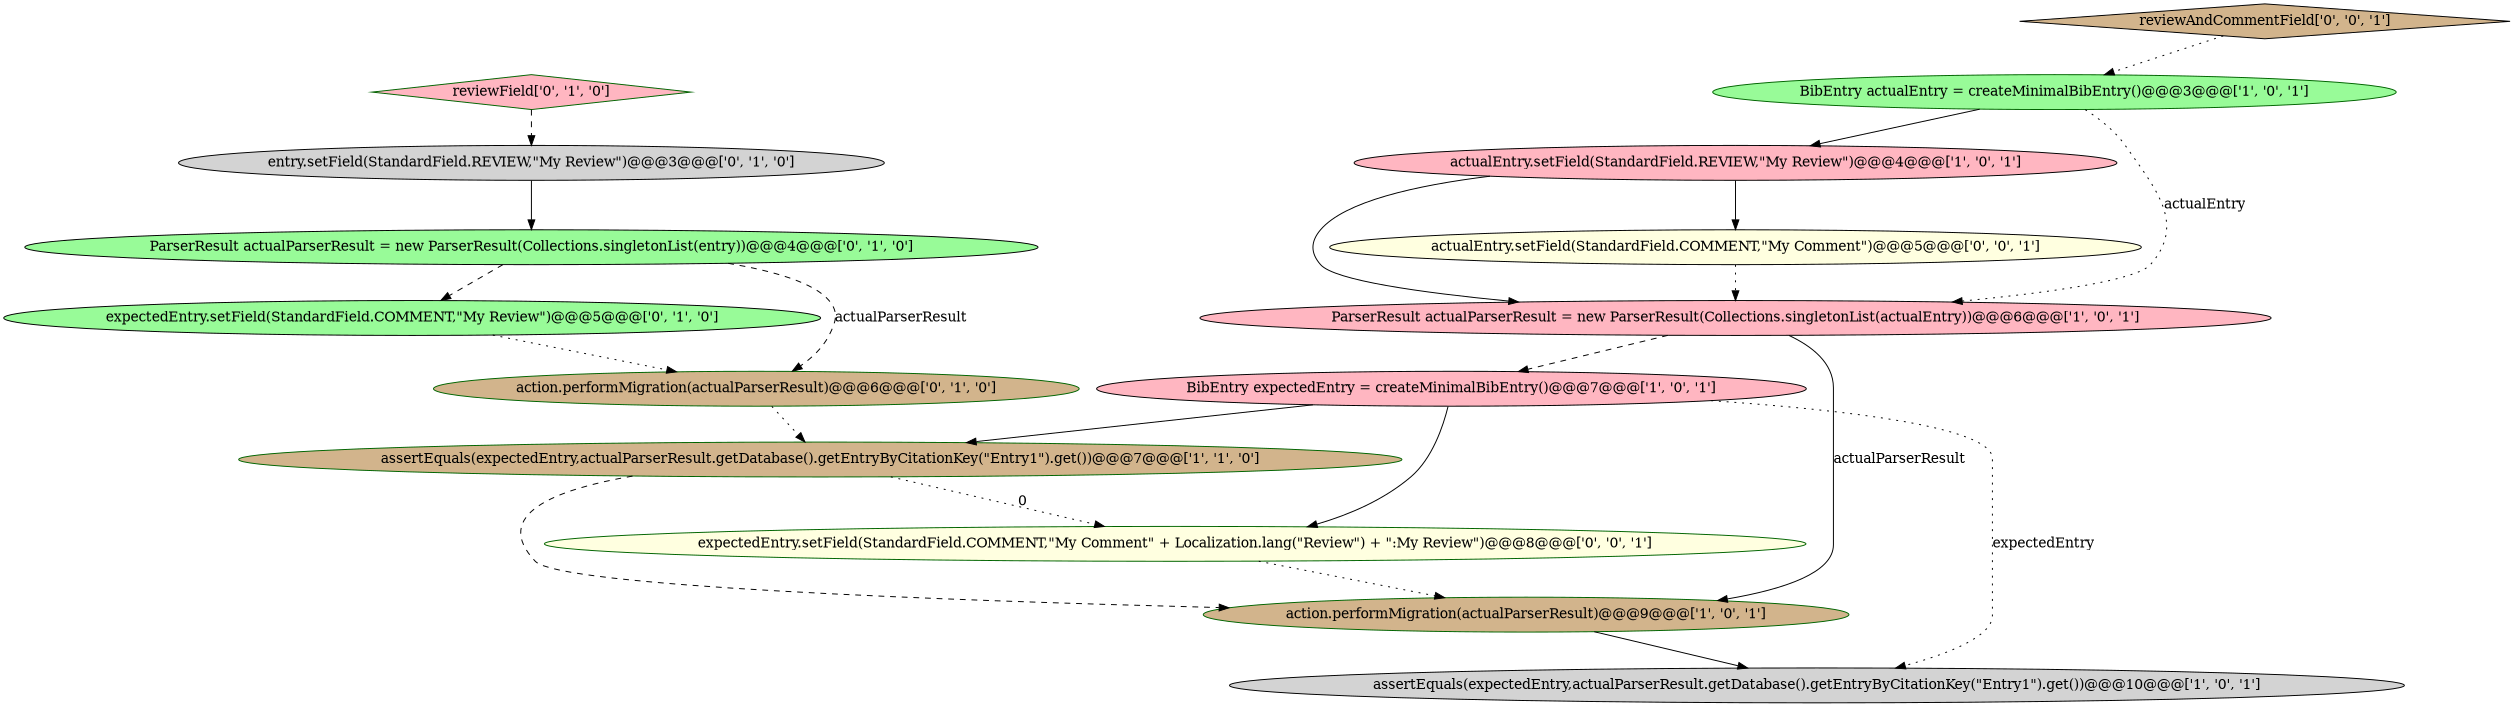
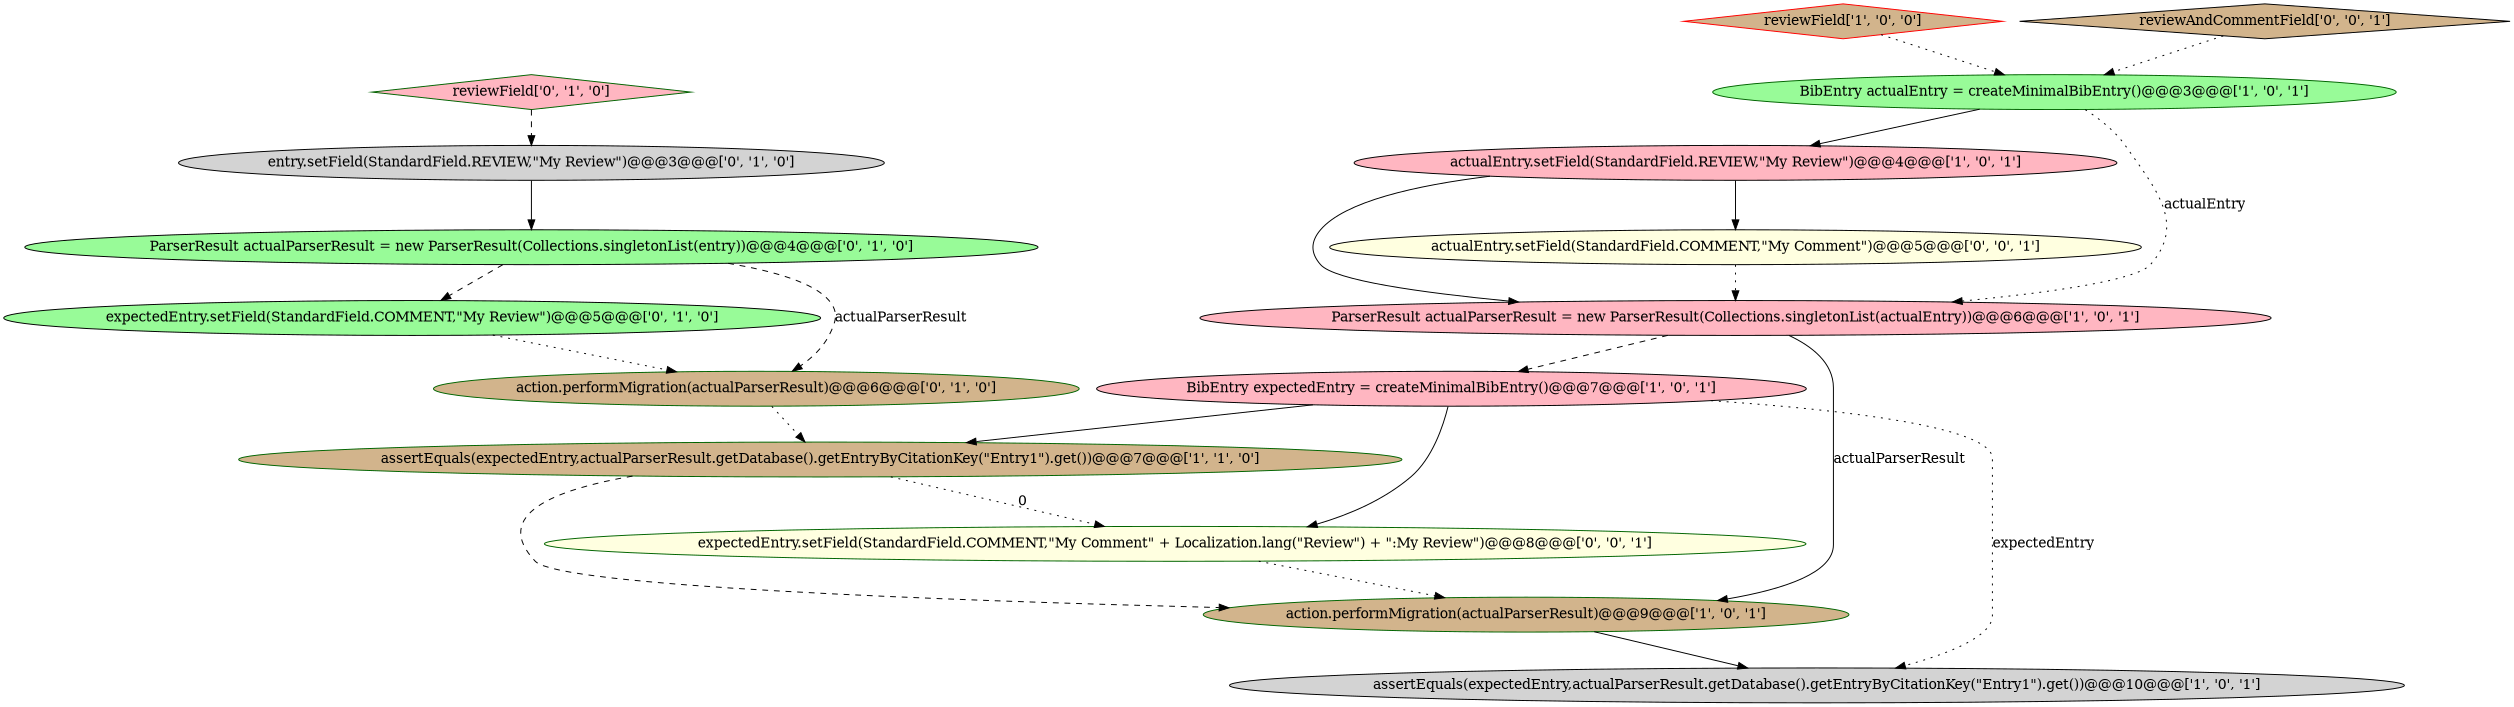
node "reviewField['1', '0', '0']": added
